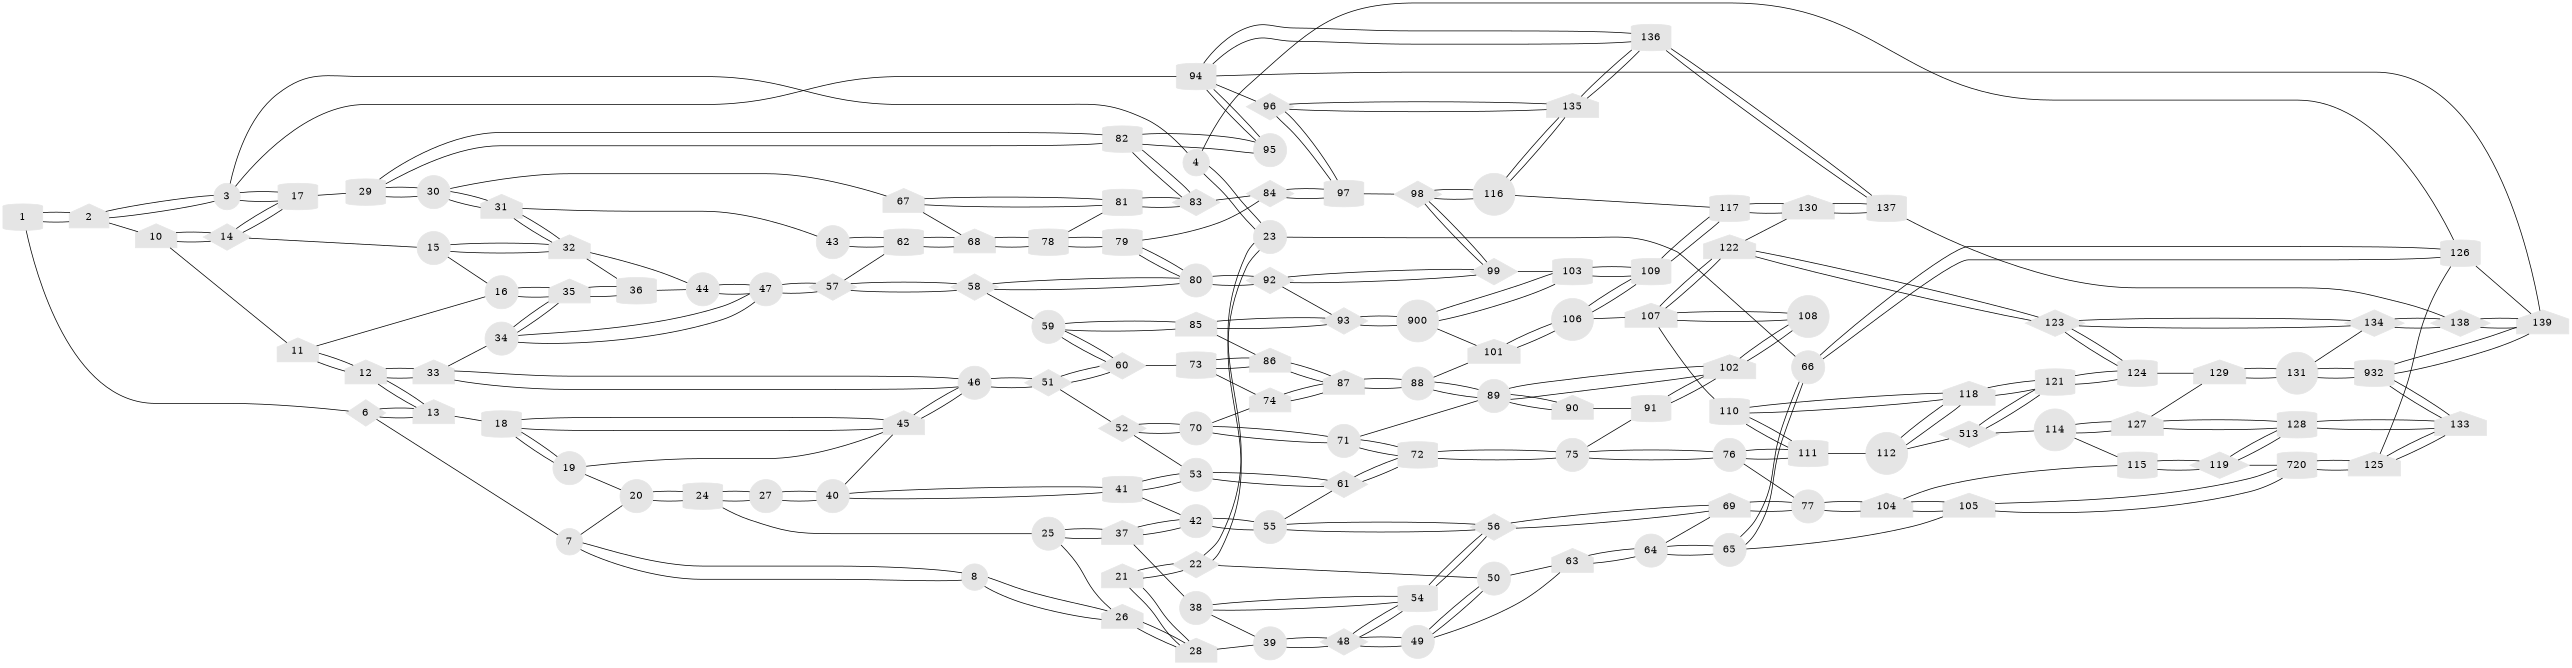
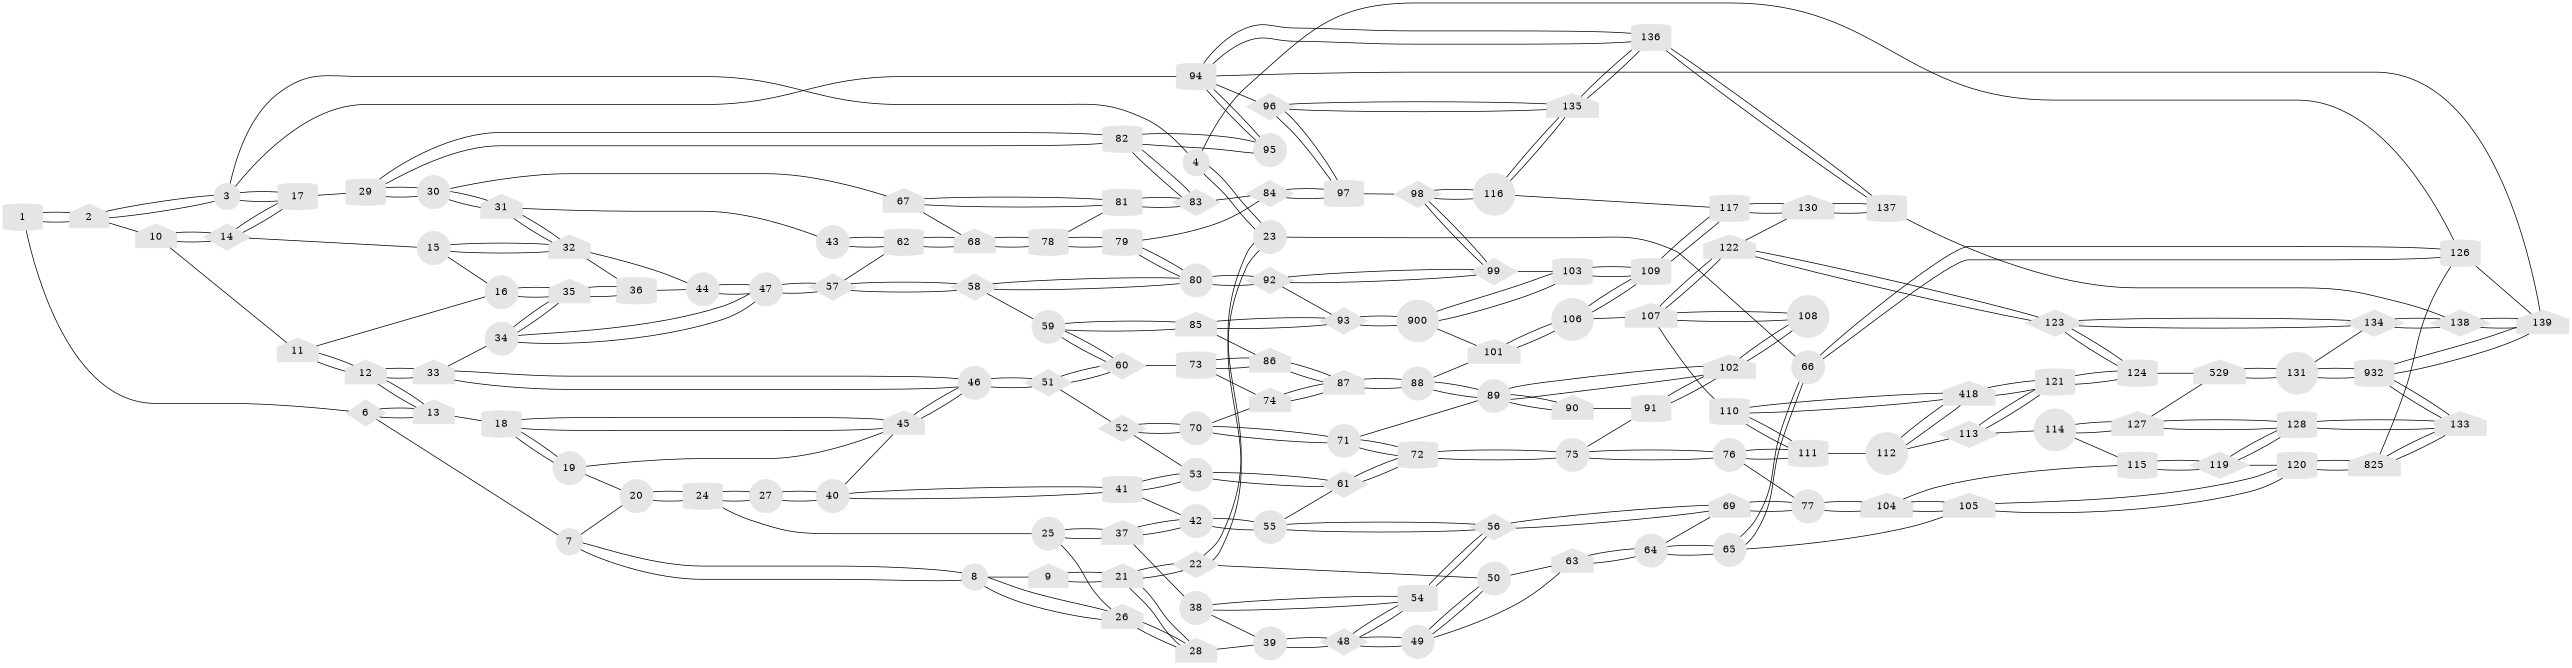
node "129": label "129" -> "529"
node "118": label "118" -> "418"
node "513": label "513" -> "113"
node "720": label "720" -> "120"
node "125": label "125" -> "825"
node "9": added
